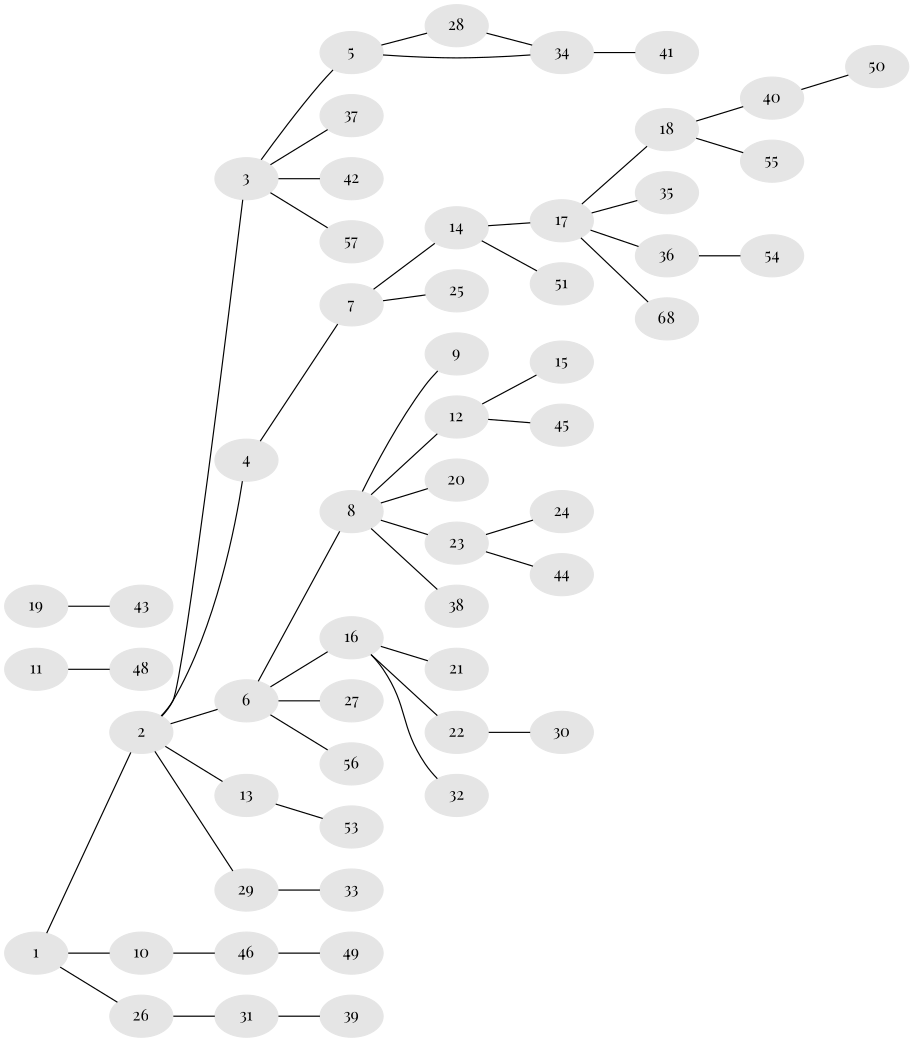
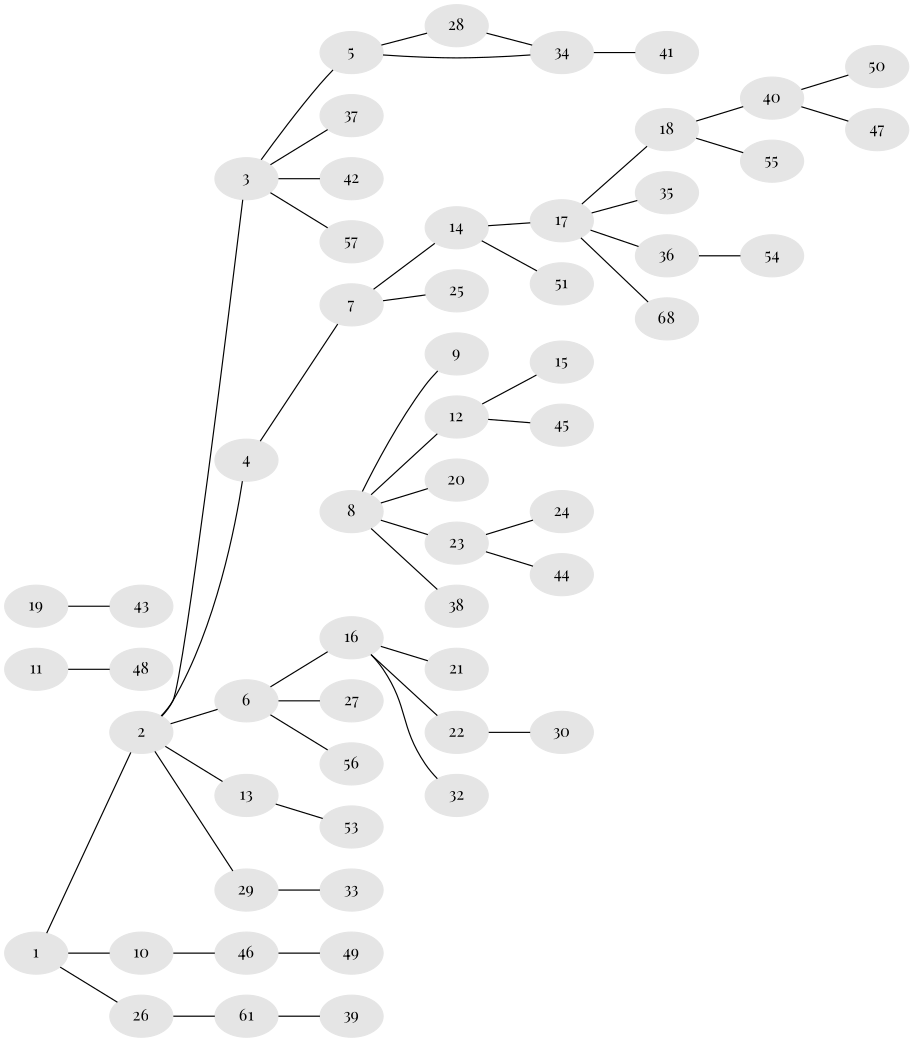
node "47": added
edge "8" -- "6": removed
node "31": label "31" -> "61"
